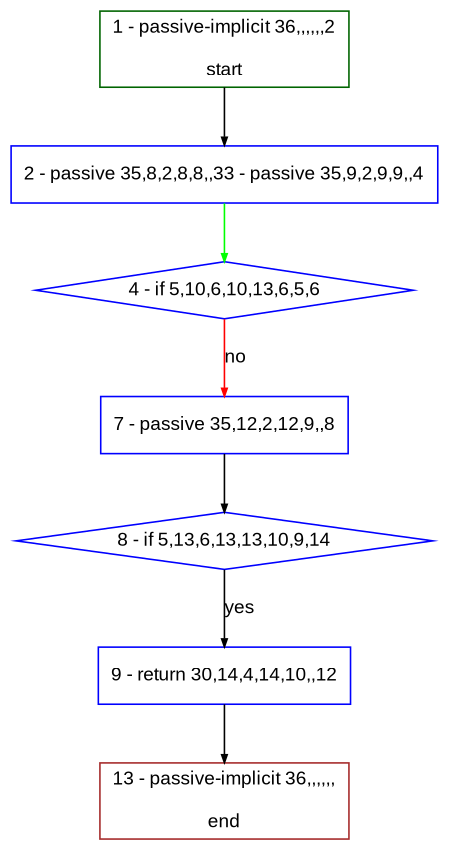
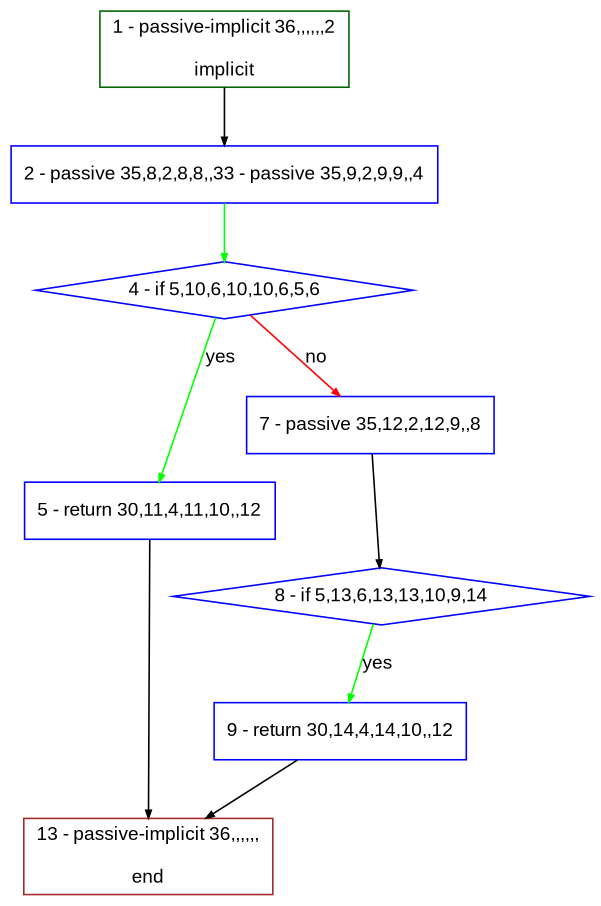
node "1 - passive-implicit 36,,,,,,2 start": label "1 - passive-implicit 36,,,,,,2 start" -> "1 - passive-implicit 36,,,,,,2 implicit"
node "4 - if 5,10,6,10,13,6,5,6": label "4 - if 5,10,6,10,13,6,5,6" -> "4 - if 5,10,6,10,10,6,5,6"
node "5 - return 30,11,4,11,10,,12": added
edge "8 - if 5,13,6,13,13,10,9,14" -> "9 - return 30,14,4,14,10,,12": color #000000 -> #00ff00
